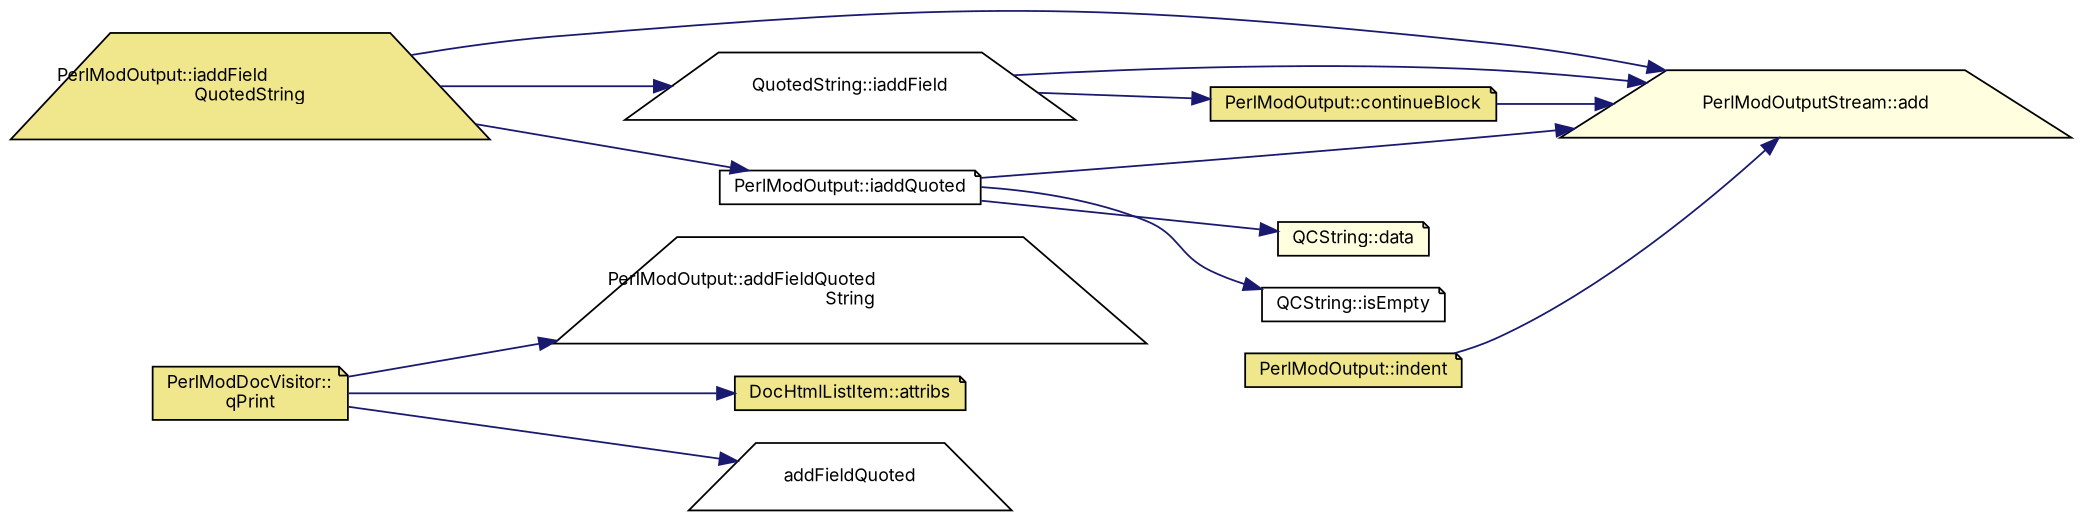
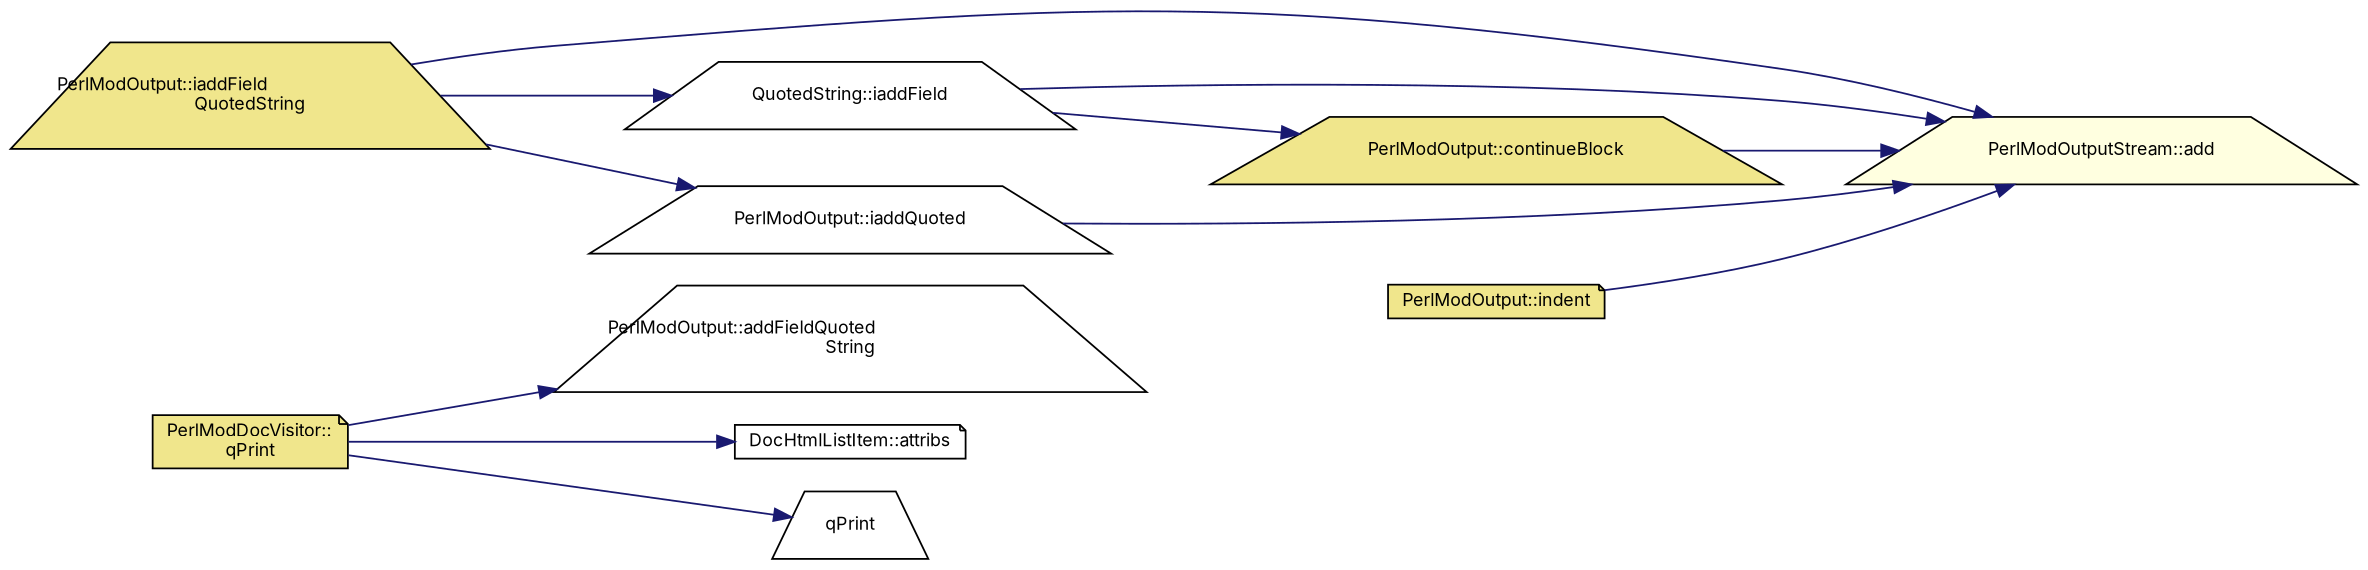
node "PerlModOutput::continueBlock": shape note -> trapezium
node "PerlModOutput::iaddQuoted": shape note -> trapezium
node "QCString::data": removed
node "QCString::isEmpty": removed
node "DocHtmlListItem::attribs": fillcolor khaki -> white
node "addFieldQuoted": label "addFieldQuoted" -> "qPrint"
